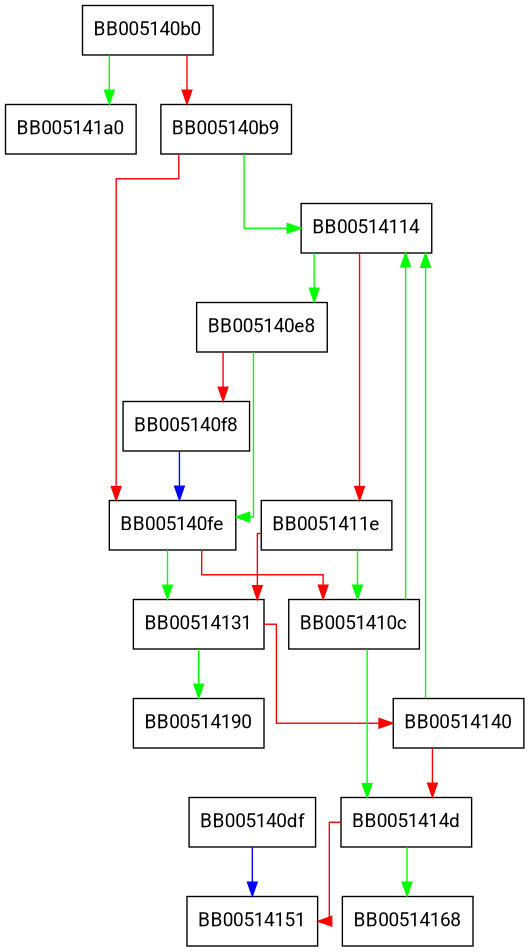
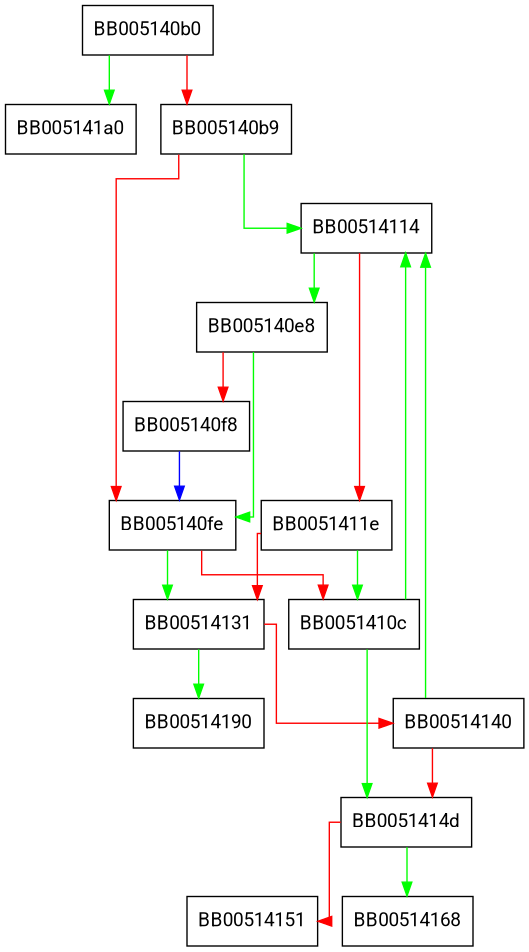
node "BB005140df": removed
